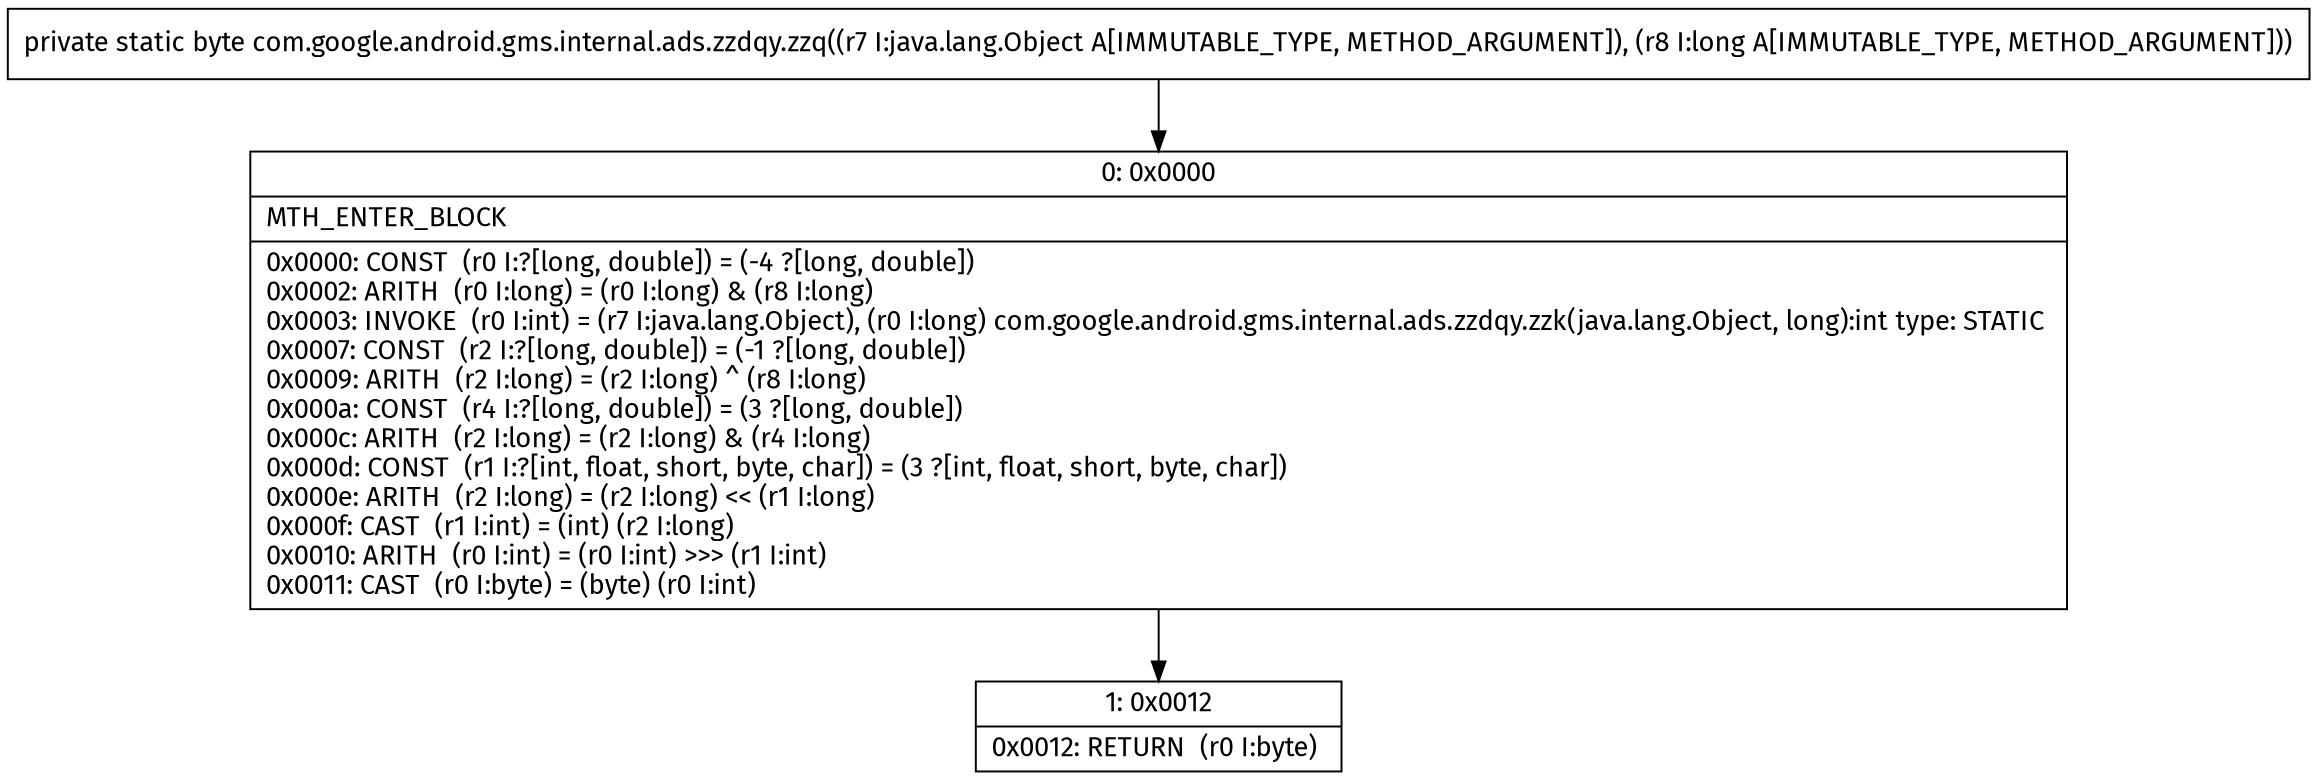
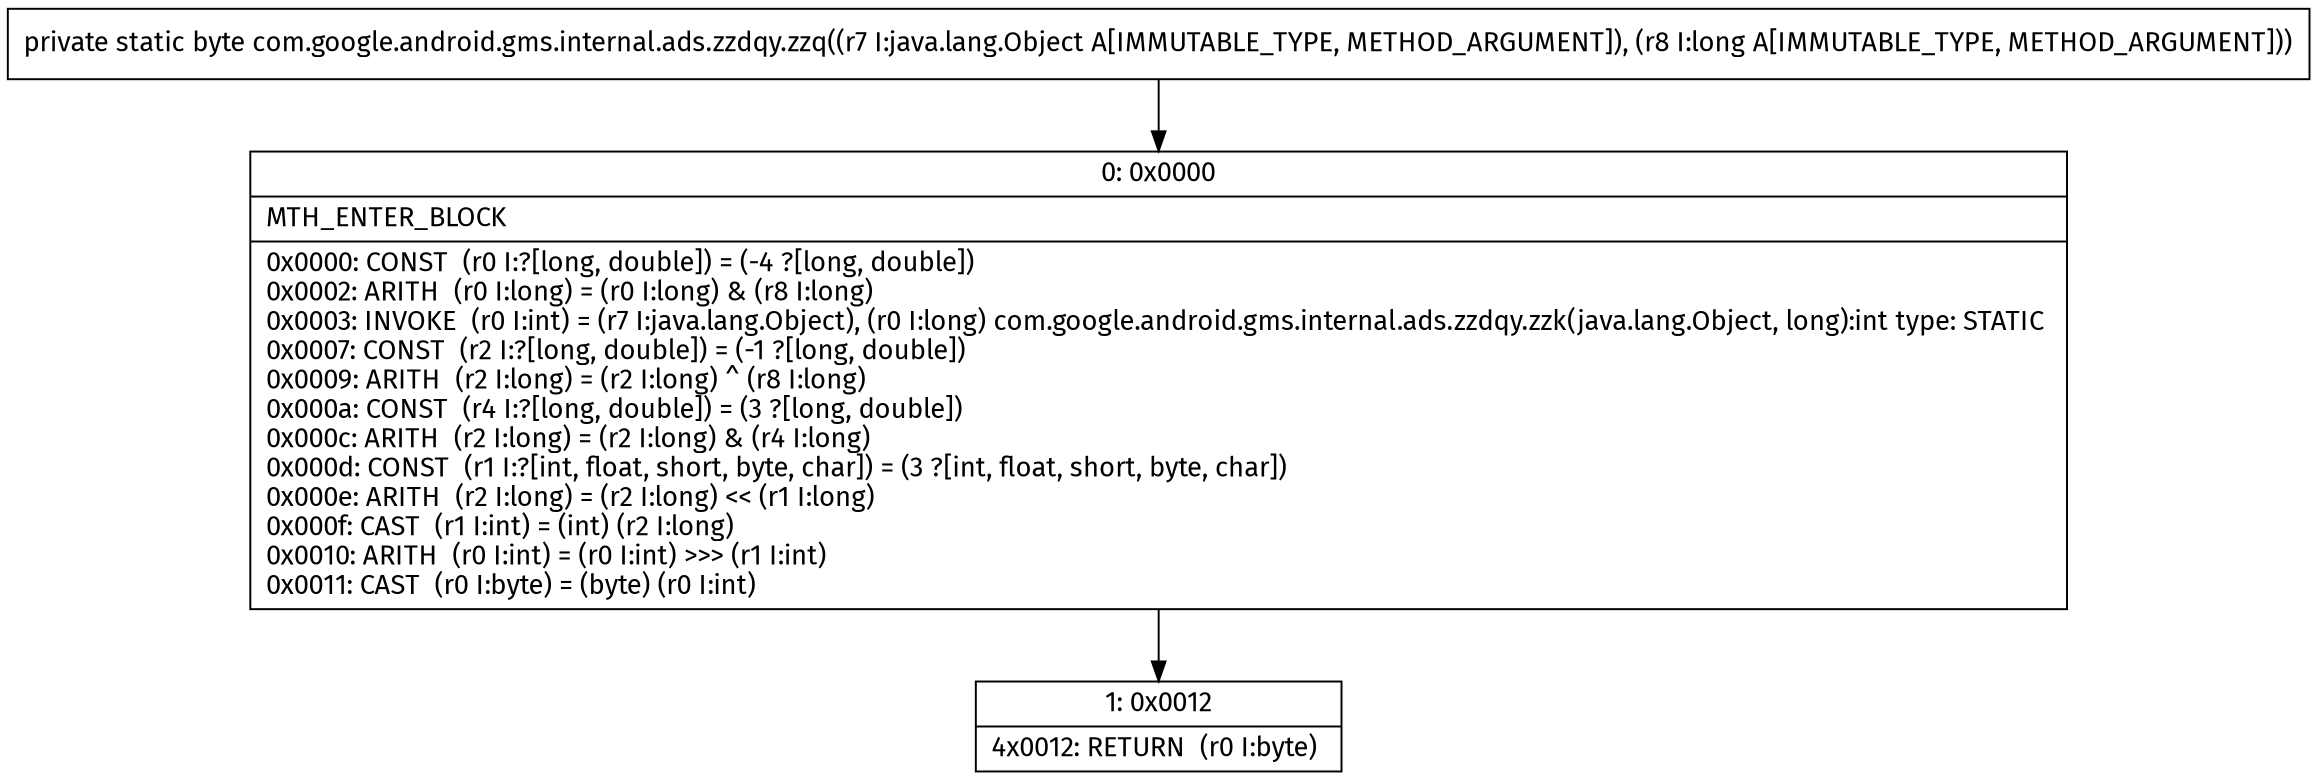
node "1: 0x0012": text "0x0012: RETURN  (r0 I:byte)" -> "4x0012: RETURN  (r0 I:byte)"
